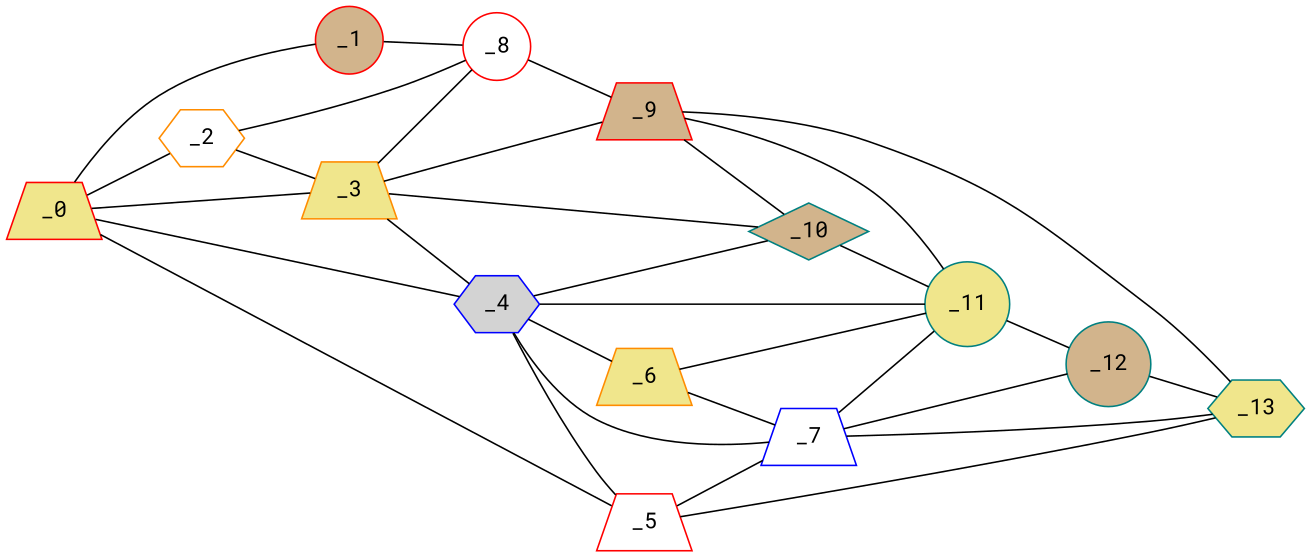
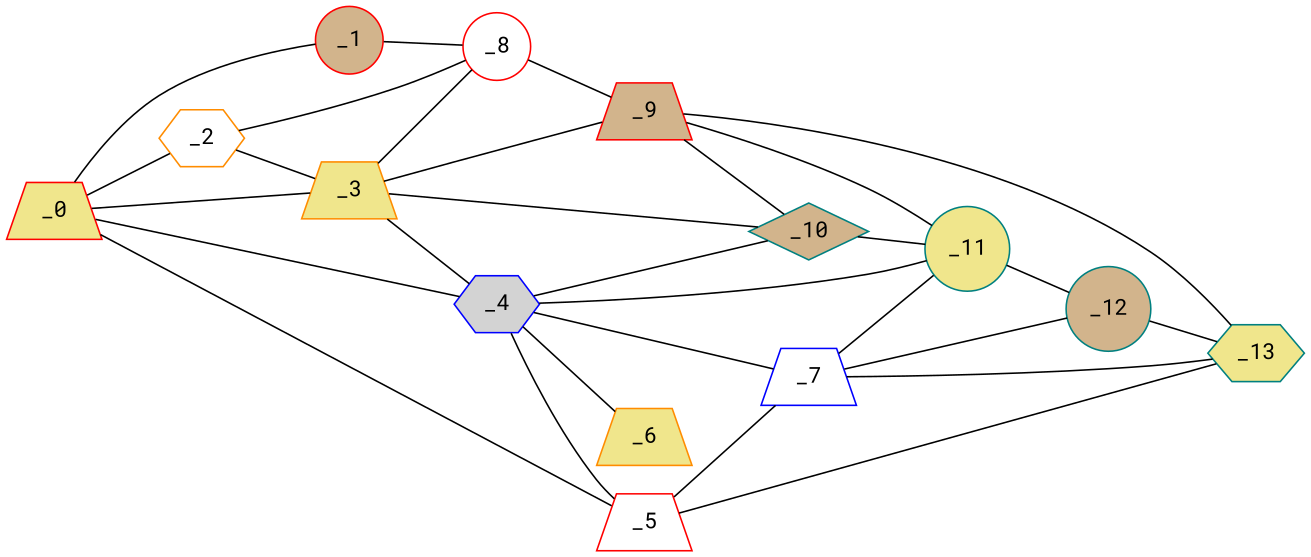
edge "_11" -- "_6": removed
edge "_6" -- "_7": removed
